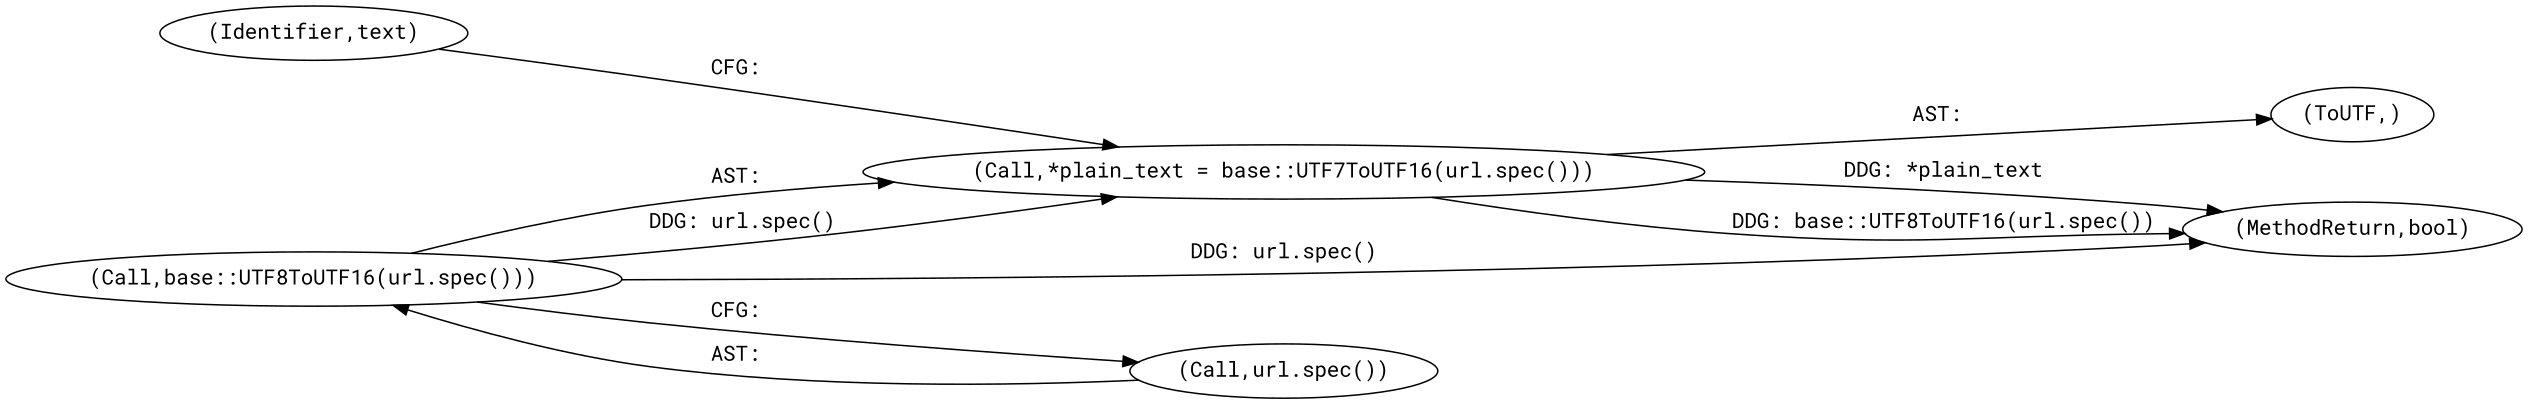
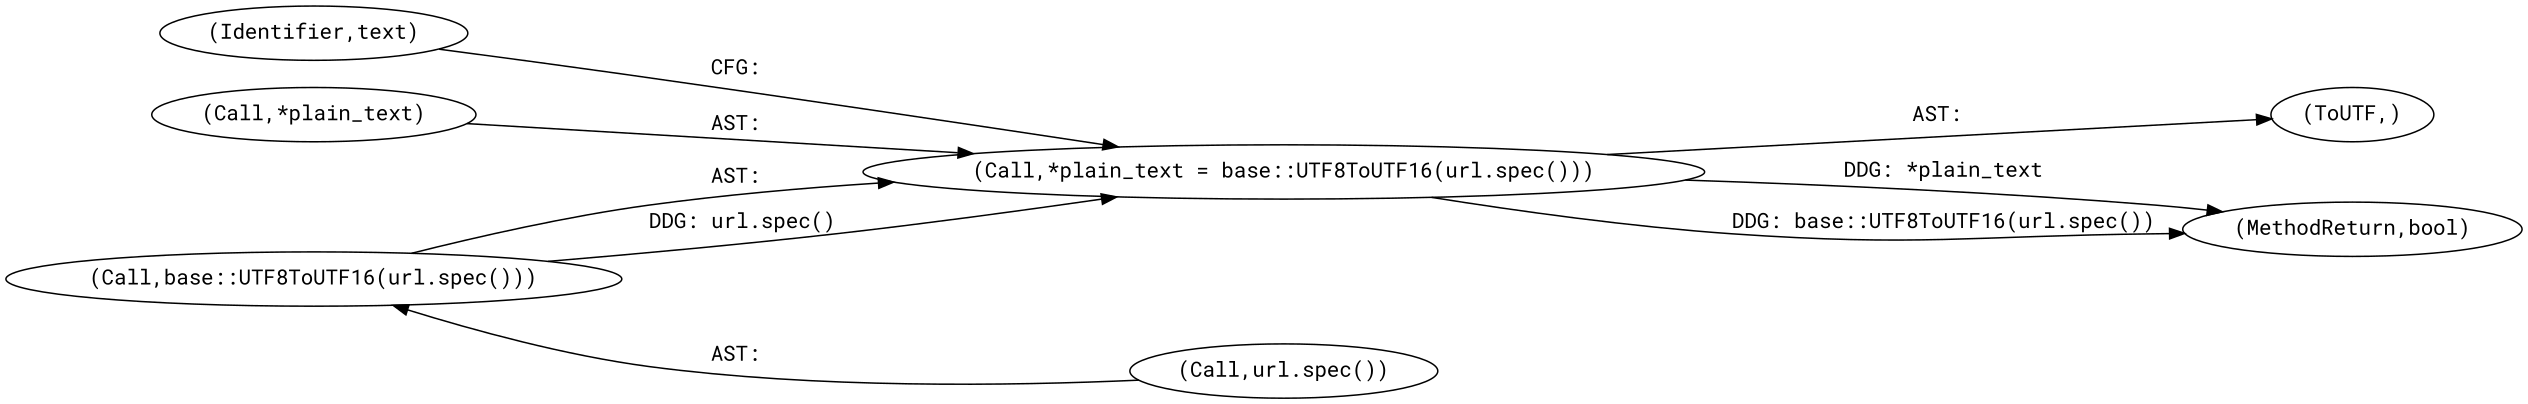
node "(Call,*plain_text)": added
node "(Call,*plain_text = base::UTF7ToUTF16(url.spec()))": label "(Call,*plain_text = base::UTF7ToUTF16(url.spec()))" -> "(Call,*plain_text = base::UTF8ToUTF16(url.spec()))"
edge "(Call,base::UTF8ToUTF16(url.spec()))" -> "(MethodReturn,bool)": removed, label "DDG: url.spec()"
edge "(Call,base::UTF8ToUTF16(url.spec()))" -> "(Call,url.spec())": removed, label "CFG:"
